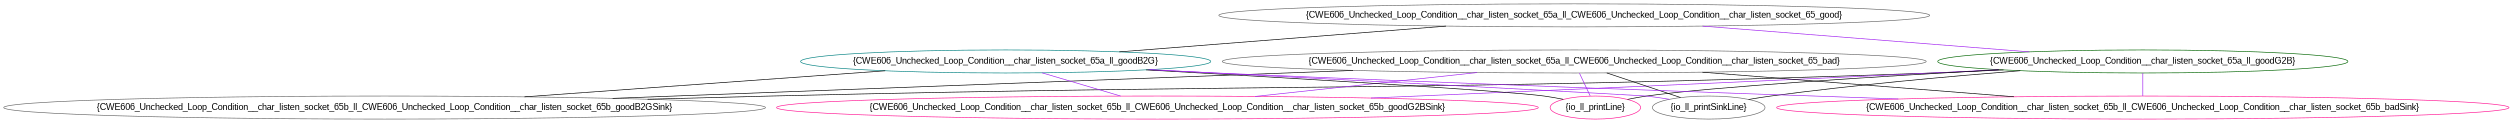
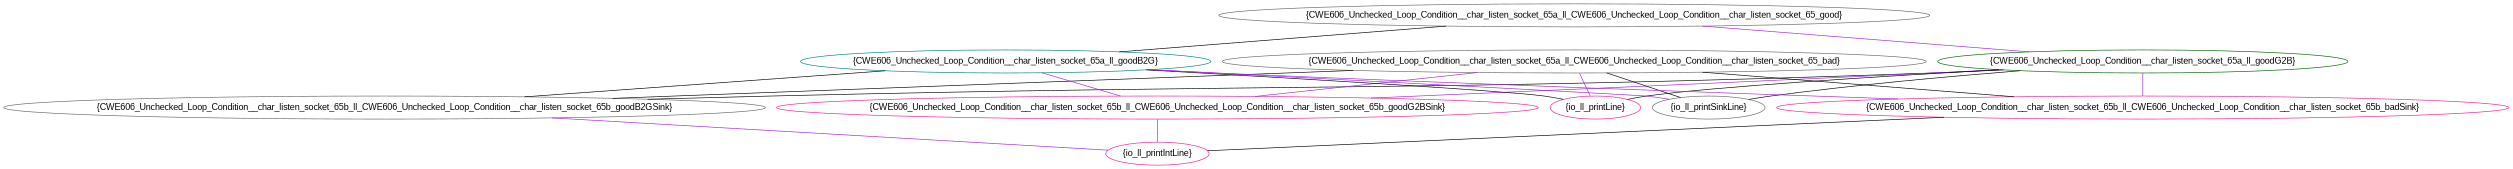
node "{io_ll_printIntLine}": added
